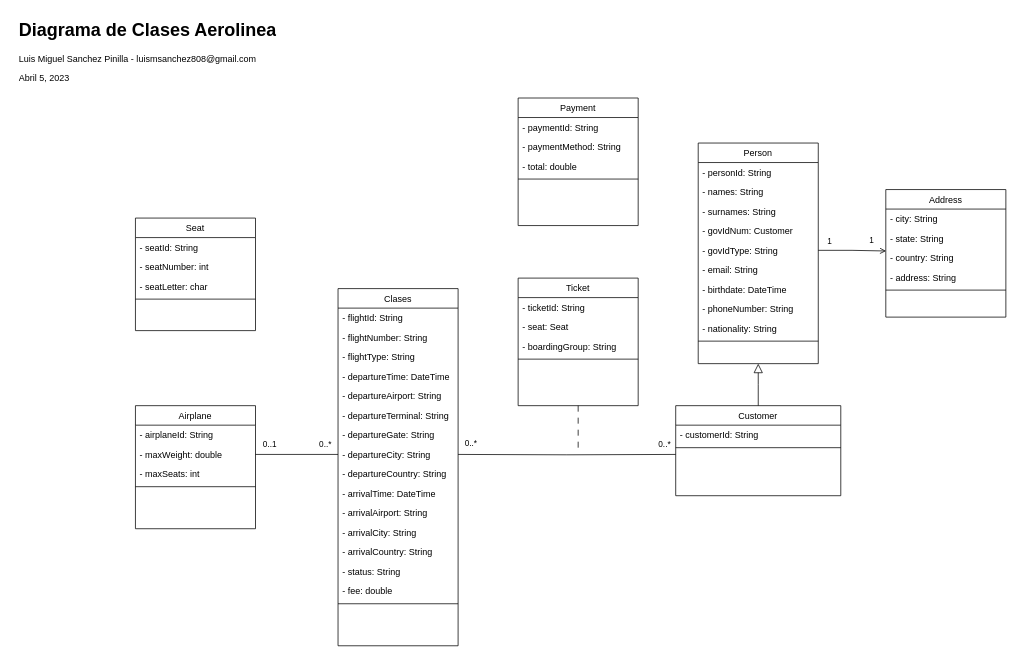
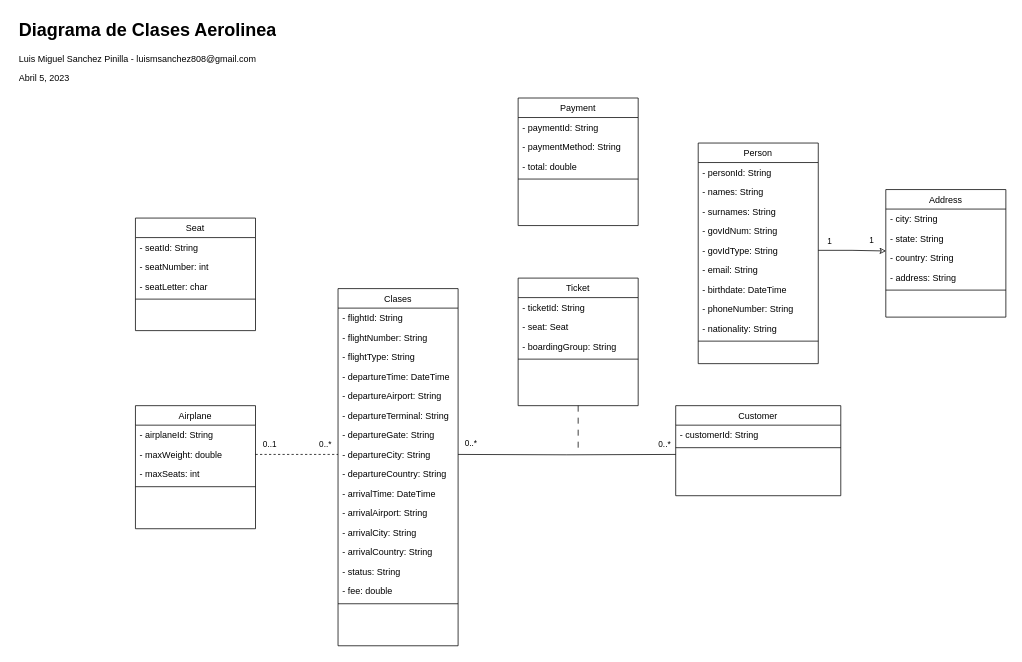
node "- govIdNum: Customer": label "- govIdNum: Customer" -> "- govIdNum: String"
edge "- govIdType: String" -> "- country: String": arrowhead open -> classic
edge "Customer" -> "Person": removed
edge "- maxWeight: double" -- "- departureCity: String": style solid -> dashed
